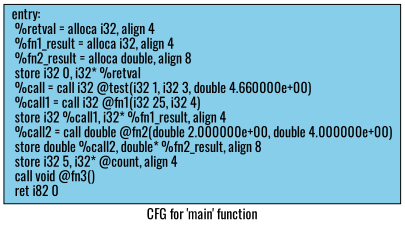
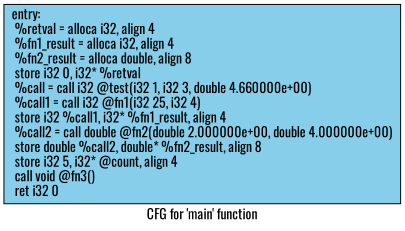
node "entry:": text "ret i82 0" -> "ret i32 0"
